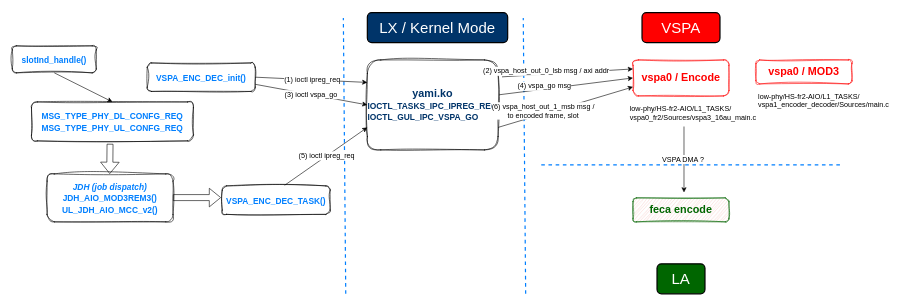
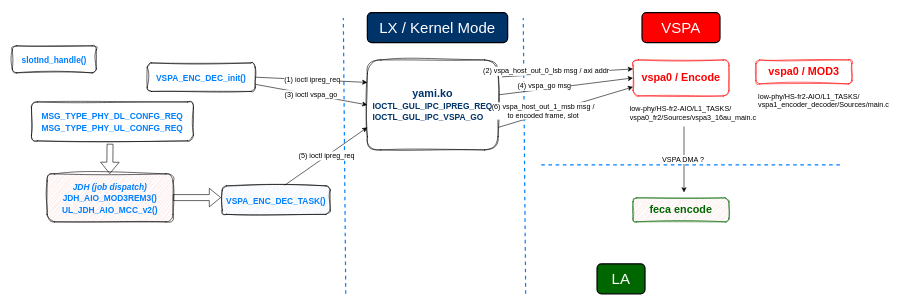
edge "slotInd_handle()" -> "MSG_TYPE_PHY_DL_CONFG_REQ MSG_TYPE_PHY_UL_CONFG_REQ": removed
node "yami.ko IOCTL_TASKS_IPC_IPREG_REQ IOCTL_GUL_IPC_VSPA_GO": label "yami.ko IOCTL_TASKS_IPC_IPREG_REQ IOCTL_GUL_IPC_VSPA_GO" -> "yami.ko IOCTL_GUL_IPC_IPREG_REQ IOCTL_GUL_IPC_VSPA_GO"
node "JDH (job dispatch)JDH_AIO_MOD3REM3()UL_JDH_AIO_MCC_v2()": fillcolor #ffffff -> #f8cecc
node "VSPA_ENC_DEC_TASK()": fillcolor #ffffff -> #dae8fc
node "LA": moved (681, 279) -> (621, 279)
